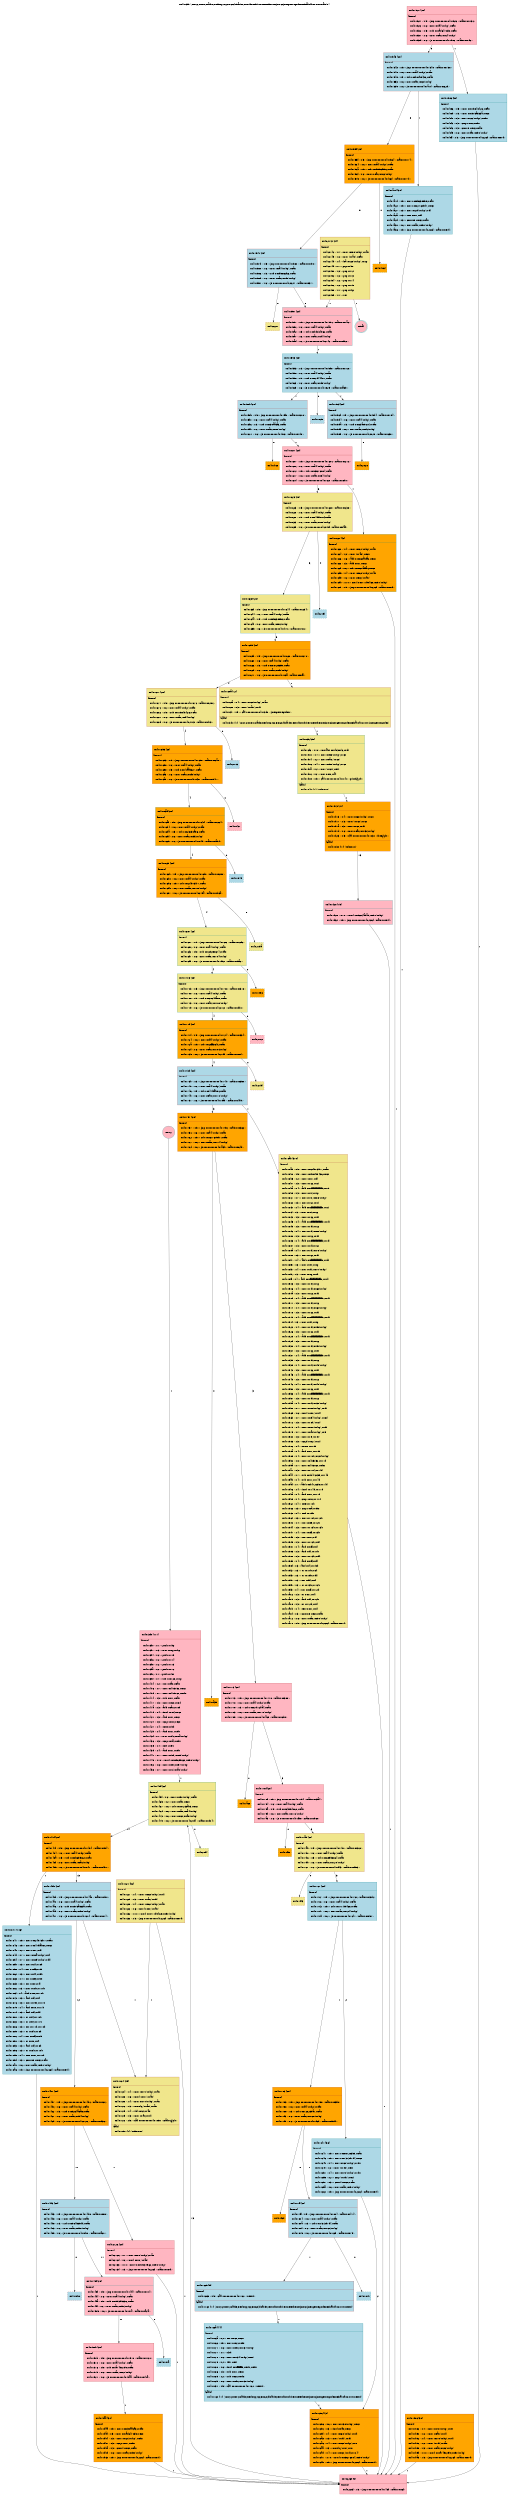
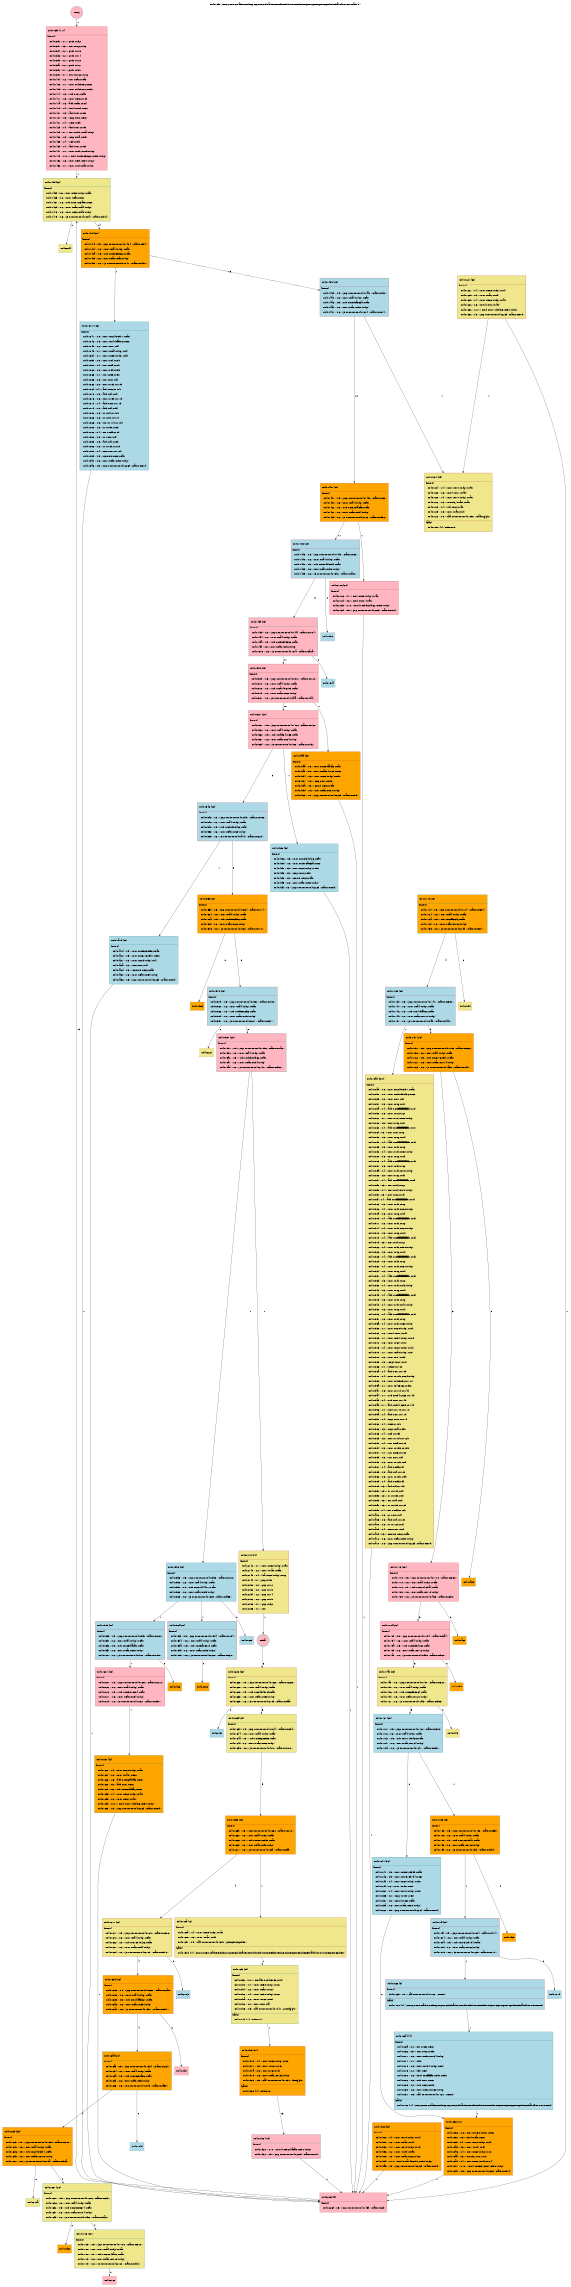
edge "0x402142 [24]" -> "0x401597 [28]": reversed
edge "0x401607 [28]" -> "0x401623 [28]": now "Final" -> "0x401623 [28]"
edge "0x40150b [28]" -> "0x401527 [28]": added, label "10"
edge "0x401703 [28]" -> "0x40171f [28]": removed, label "4"
